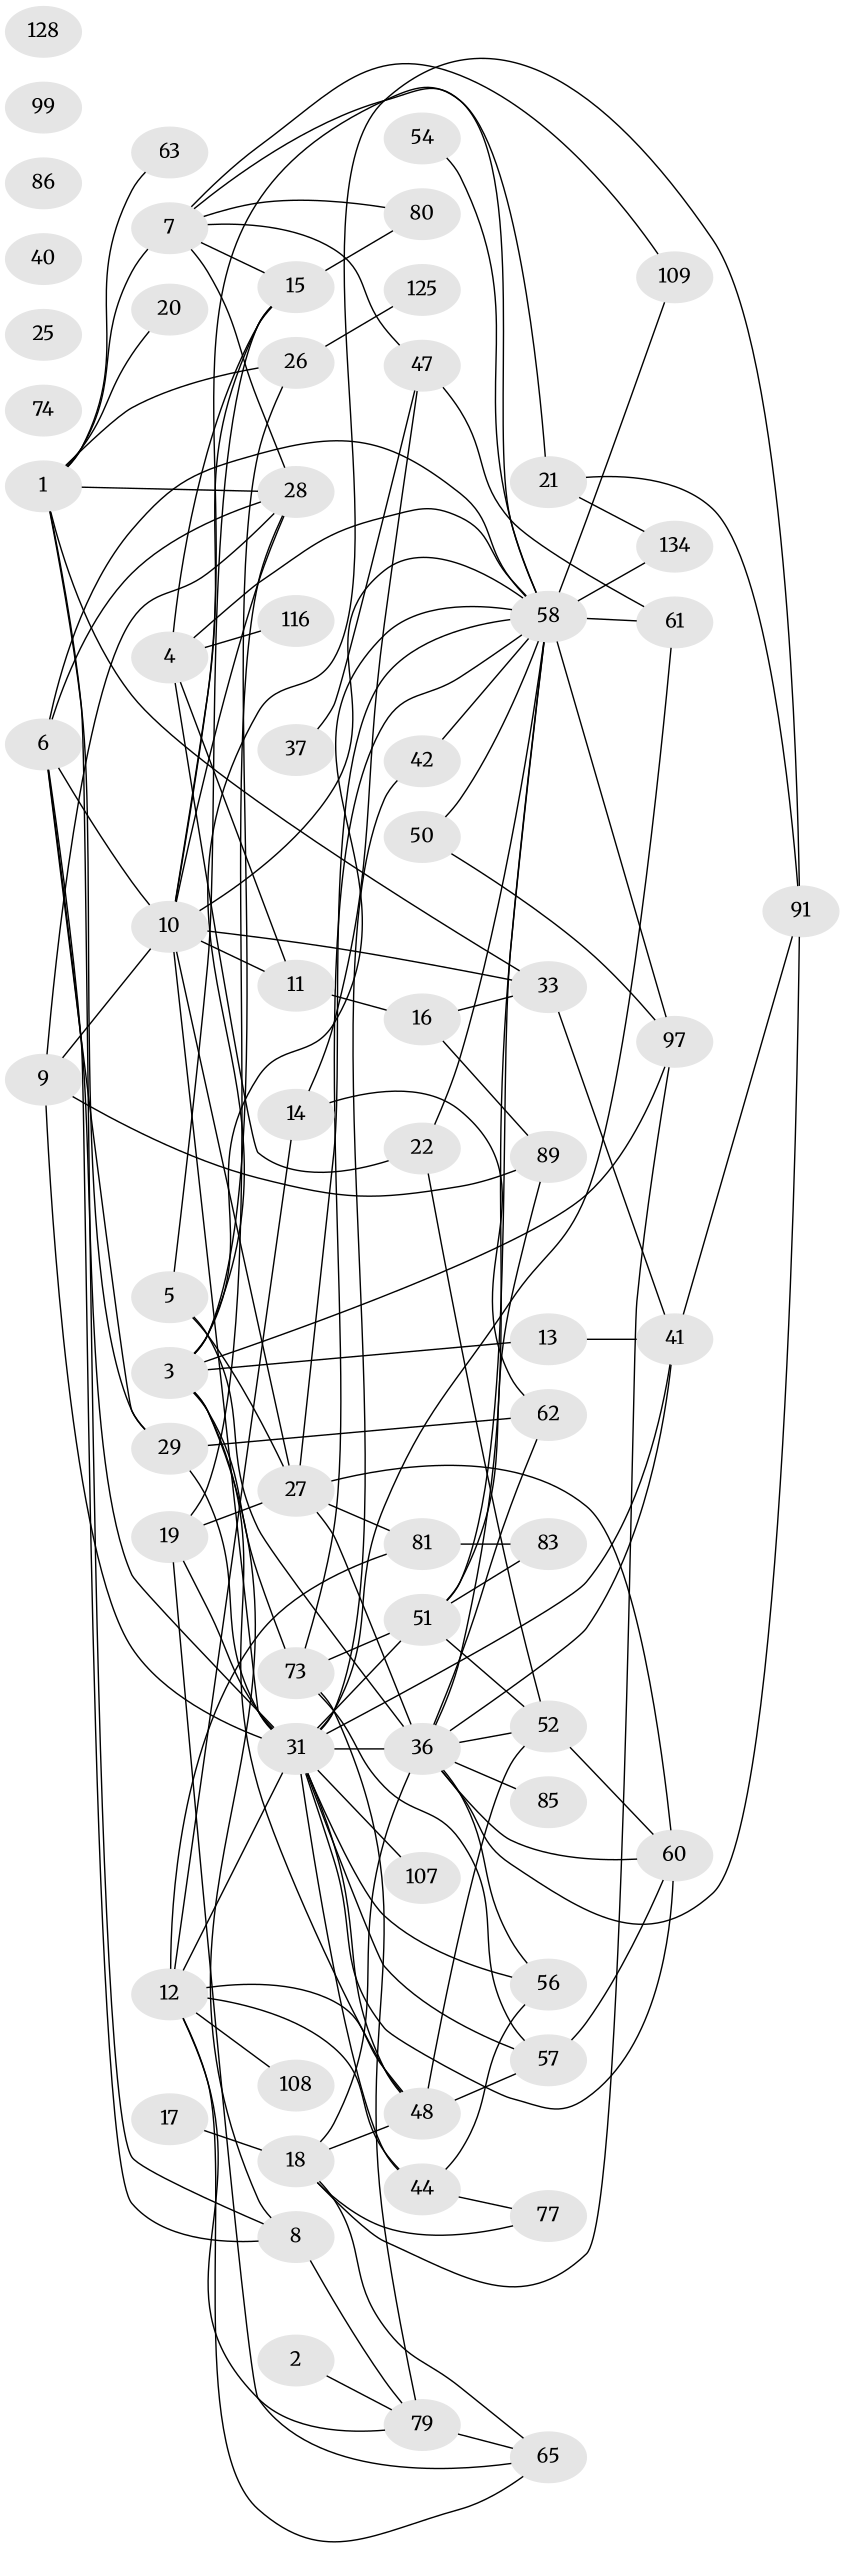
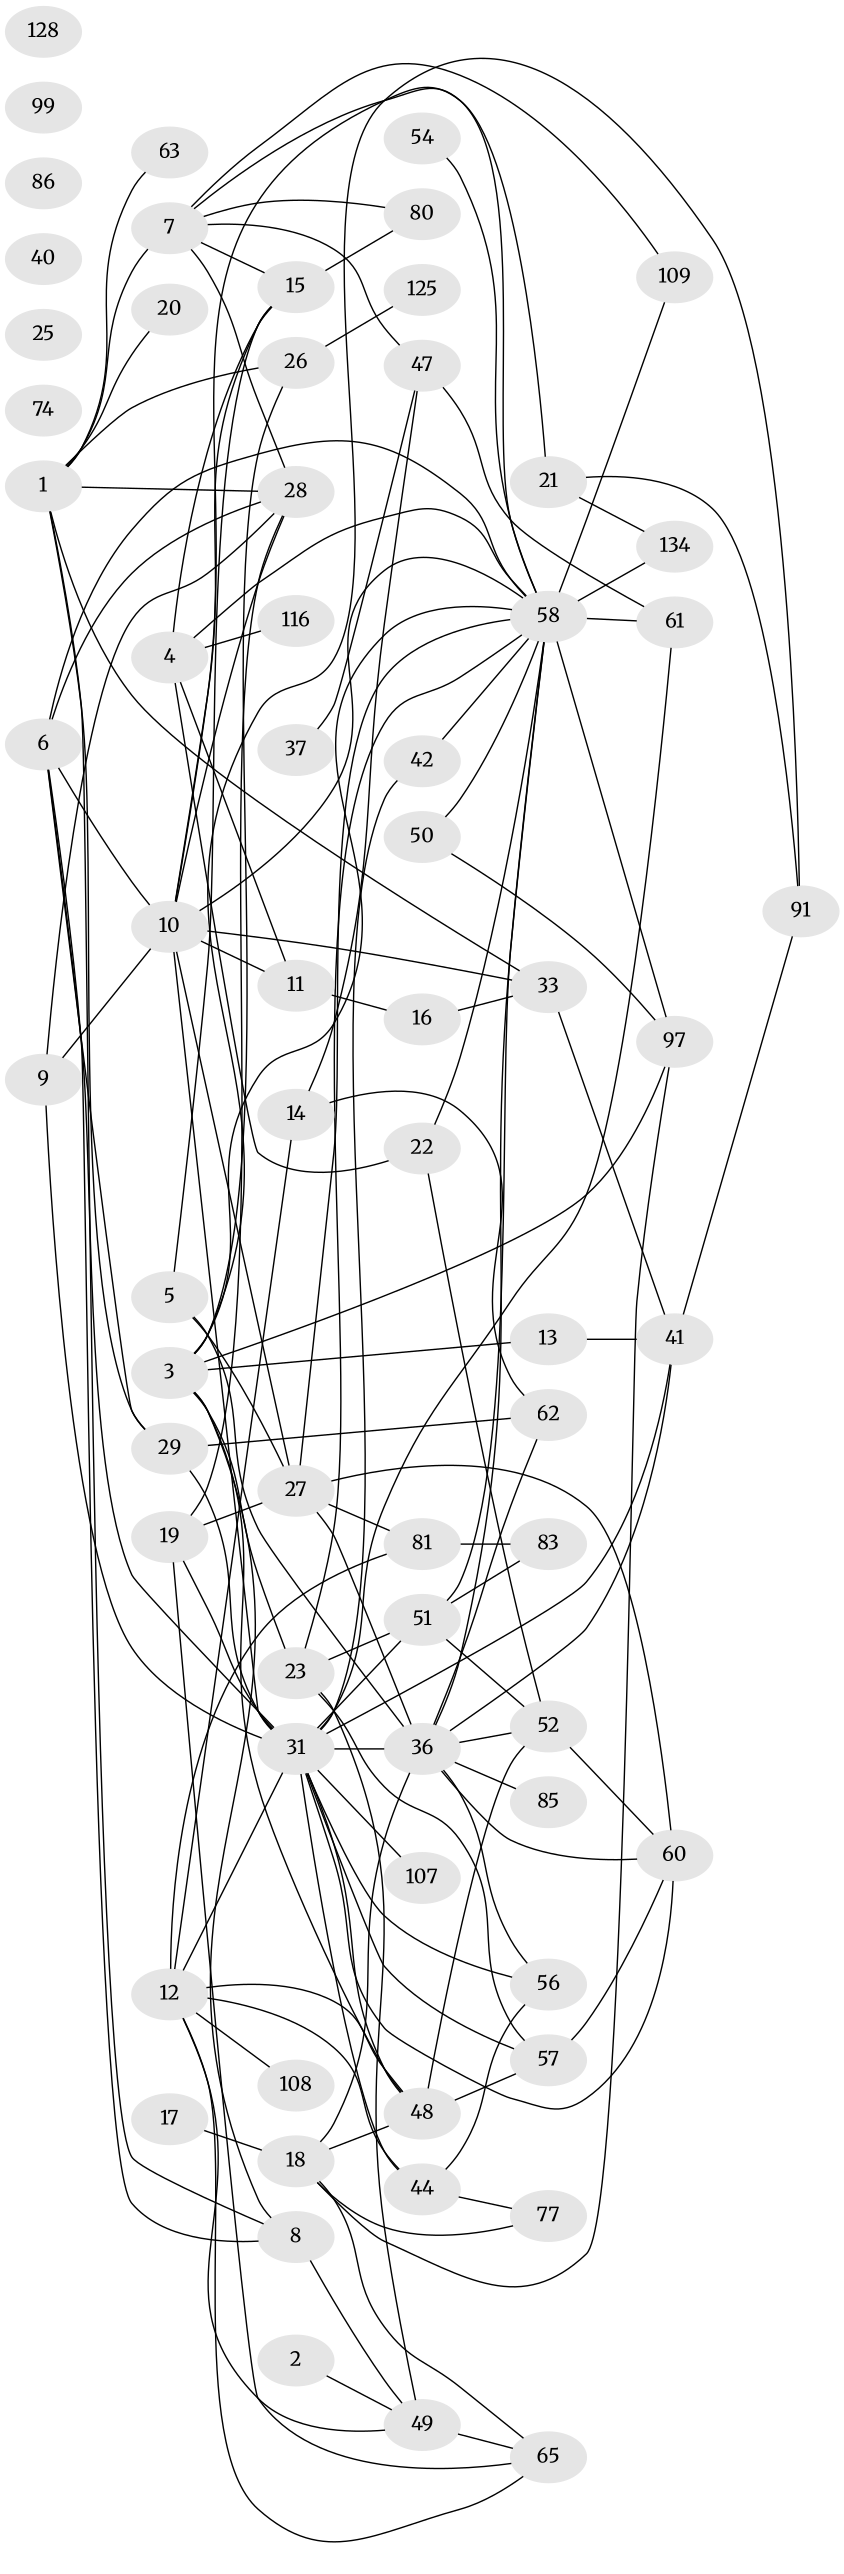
node "89": removed
edge "91" -- "36": removed
node "73": label "73" -> "23"
node "79": label "79" -> "49"
